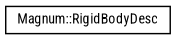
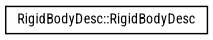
node "Magnum::RigidBodyDesc": label "Magnum::RigidBodyDesc" -> "RigidBodyDesc::RigidBodyDesc"
